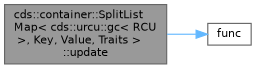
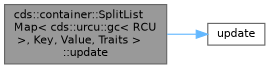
node "func": label "func" -> "update"
